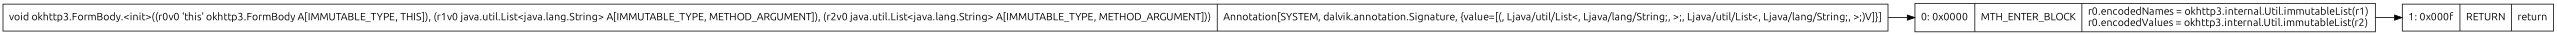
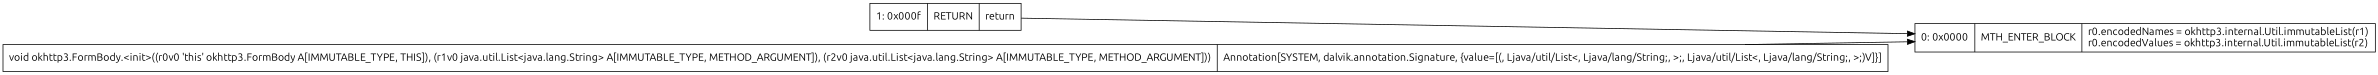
edge "0: 0x0000" -> "1: 0x000f": reversed
